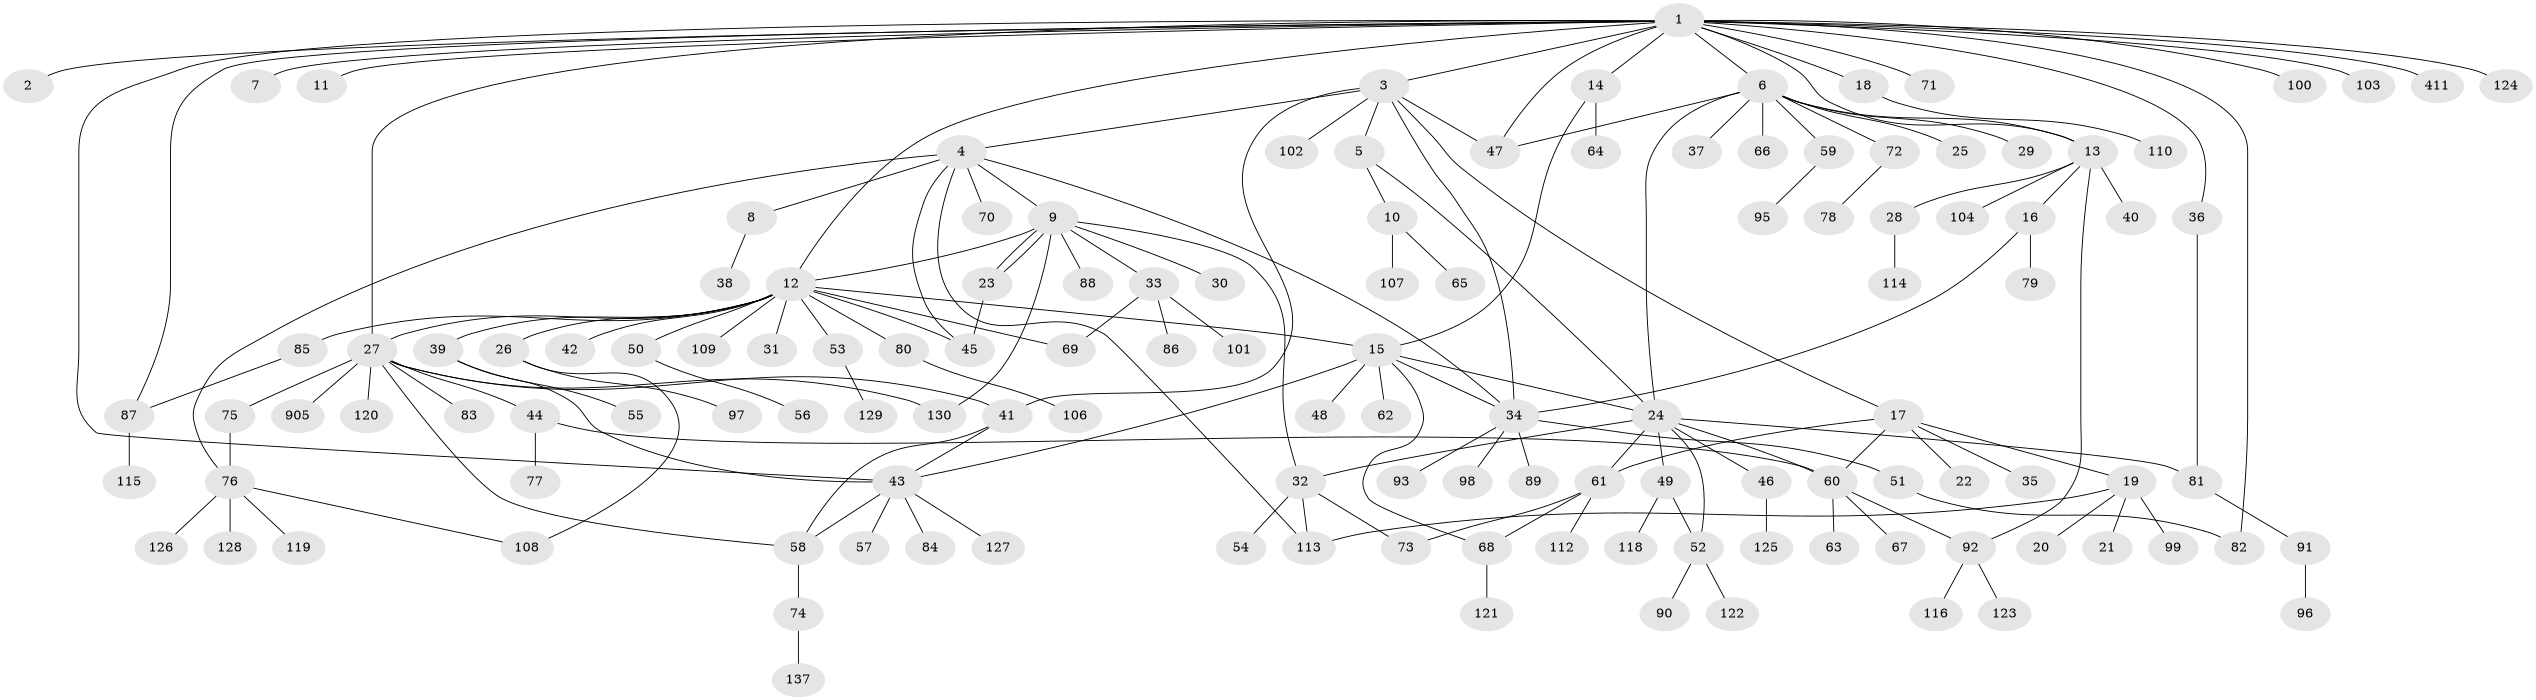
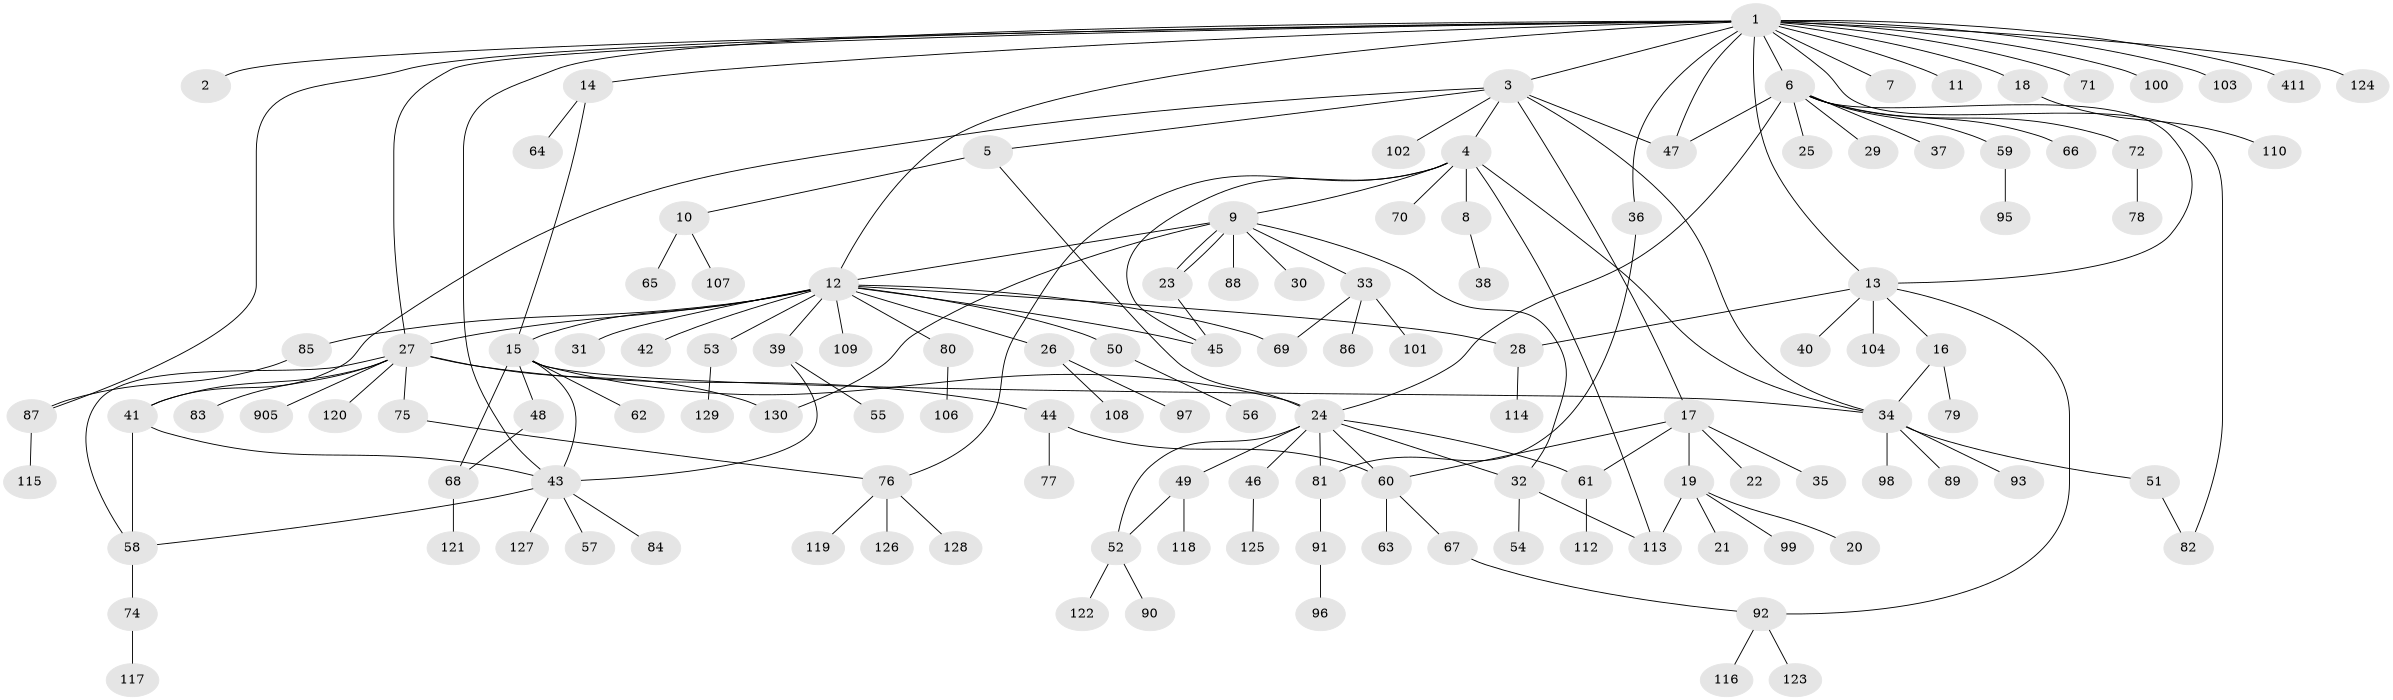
edge "12" -- "28": added
edge "76" -- "108": removed
edge "60" -- "92": now "67" -- "92"
edge "61" -- "68": now "48" -- "68"
node "73": removed
node "137": label "137" -> "117"
